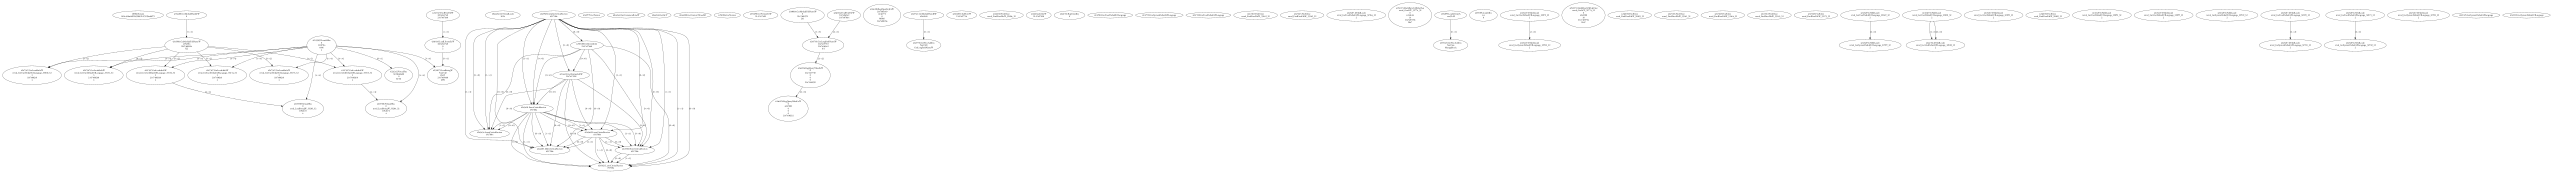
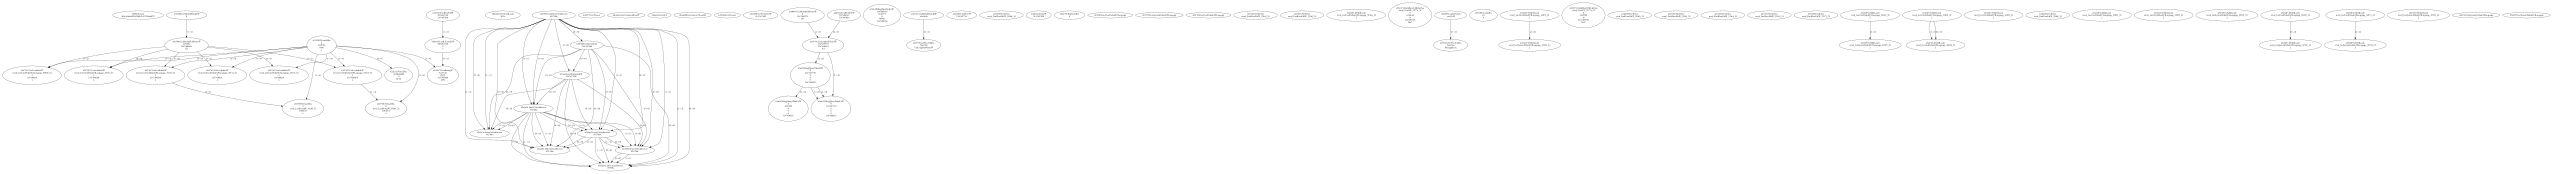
edge "4250188.GetSystemInfo 2147417660" -> "4245469.LeaveCriticalSection 6917004": added, label "(0-->0)"
node "4246599.RegQueryValueExW 0 2147407710 0 0 0 2147408232": added
